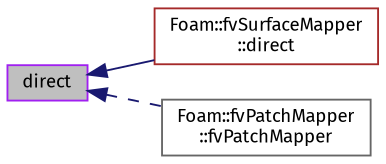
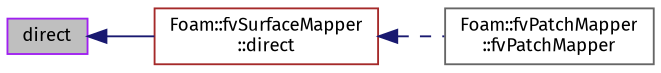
edge "Foam::fvPatchMapper ::fvPatchMapper" -> "direct": now "Foam::fvPatchMapper ::fvPatchMapper" -> "Foam::fvSurfaceMapper ::direct"
